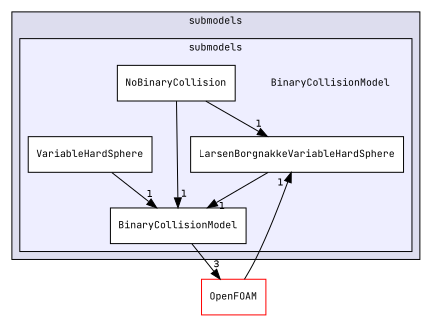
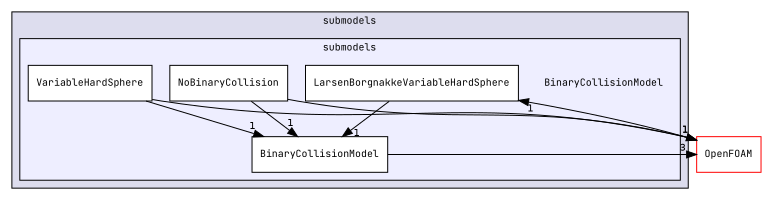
edge "VariableHardSphere" -> "OpenFOAM": added
edge "NoBinaryCollision" -> "LarsenBorgnakkeVariableHardSphere": now "NoBinaryCollision" -> "OpenFOAM"
